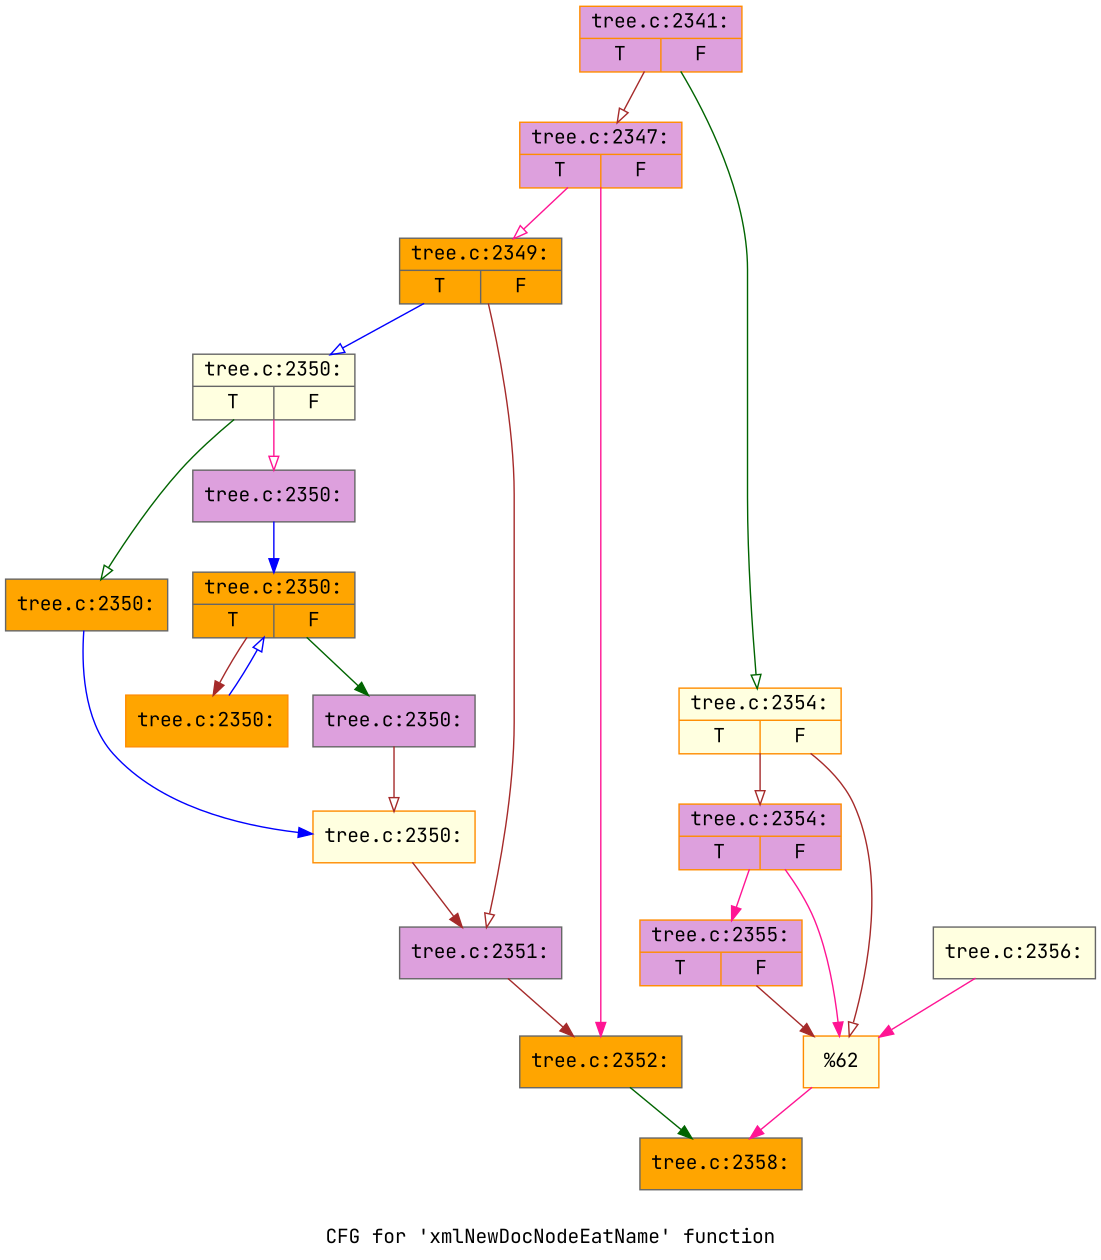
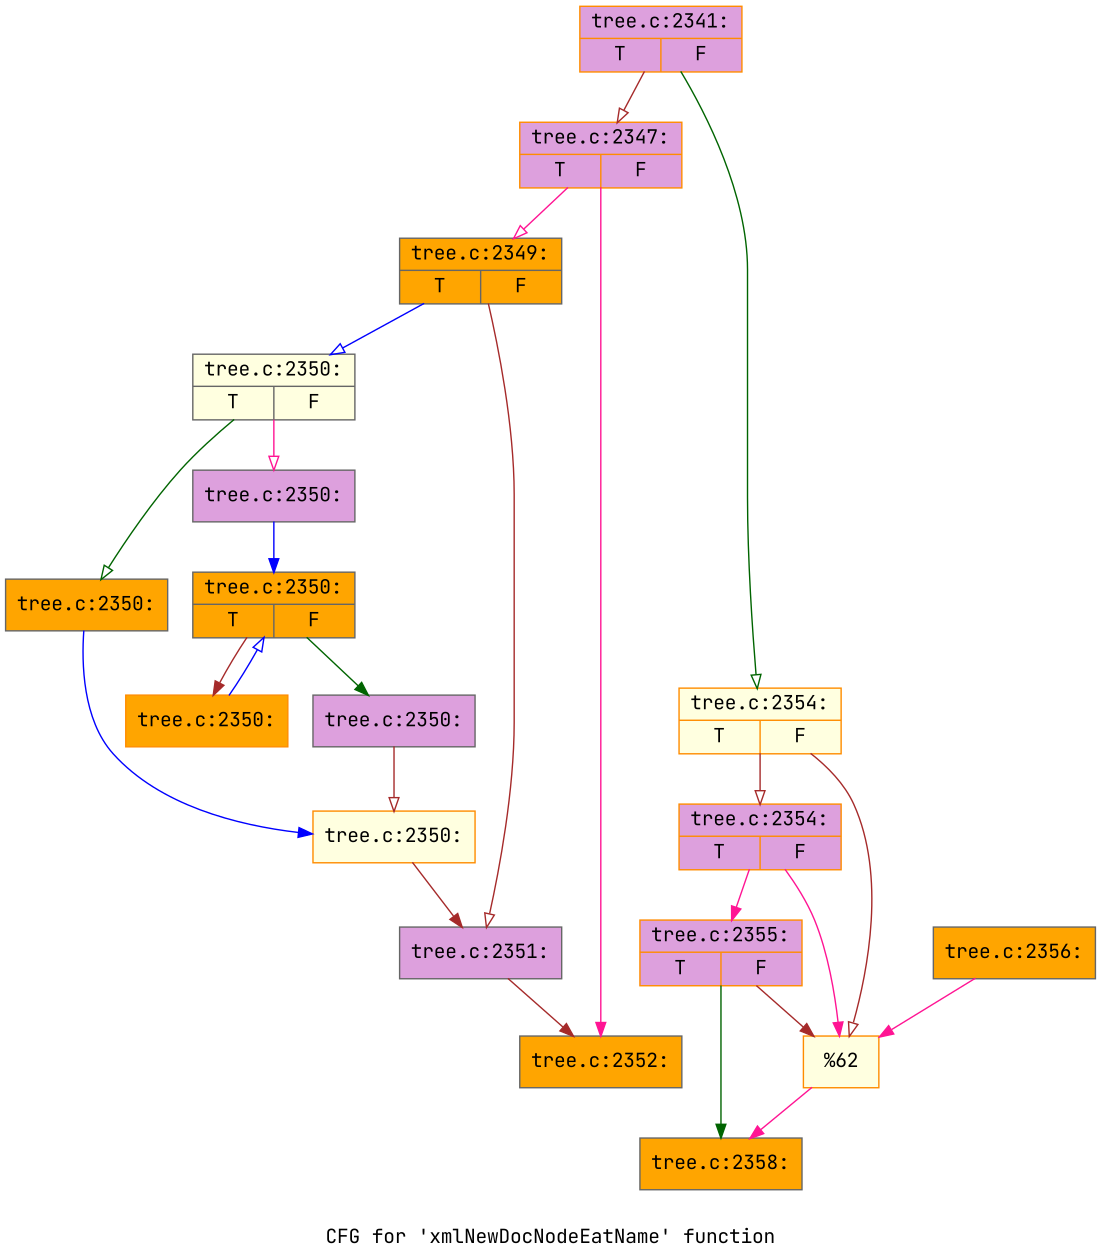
node "tree.c:2356:": fillcolor lightyellow -> orange
edge "tree.c:2352:" -> "tree.c:2358:": now "tree.c:2355:" -> "tree.c:2358:"
